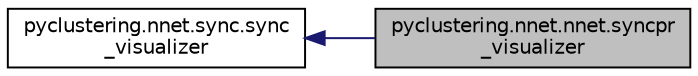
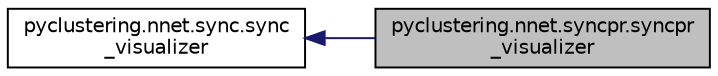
node "pyclustering.nnet.nnet.syncpr _visualizer": label "pyclustering.nnet.nnet.syncpr _visualizer" -> "pyclustering.nnet.syncpr.syncpr _visualizer"
